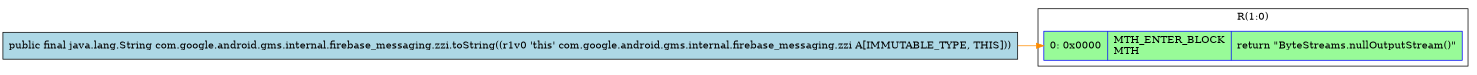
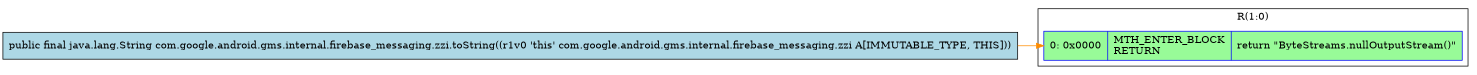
node "0: 0x0000": text "MTH" -> "RETURN"
